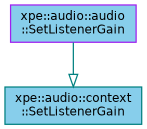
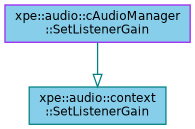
node "xpe::audio::audio ::SetListenerGain": label "xpe::audio::audio ::SetListenerGain" -> "xpe::audio::cAudioManager ::SetListenerGain"
